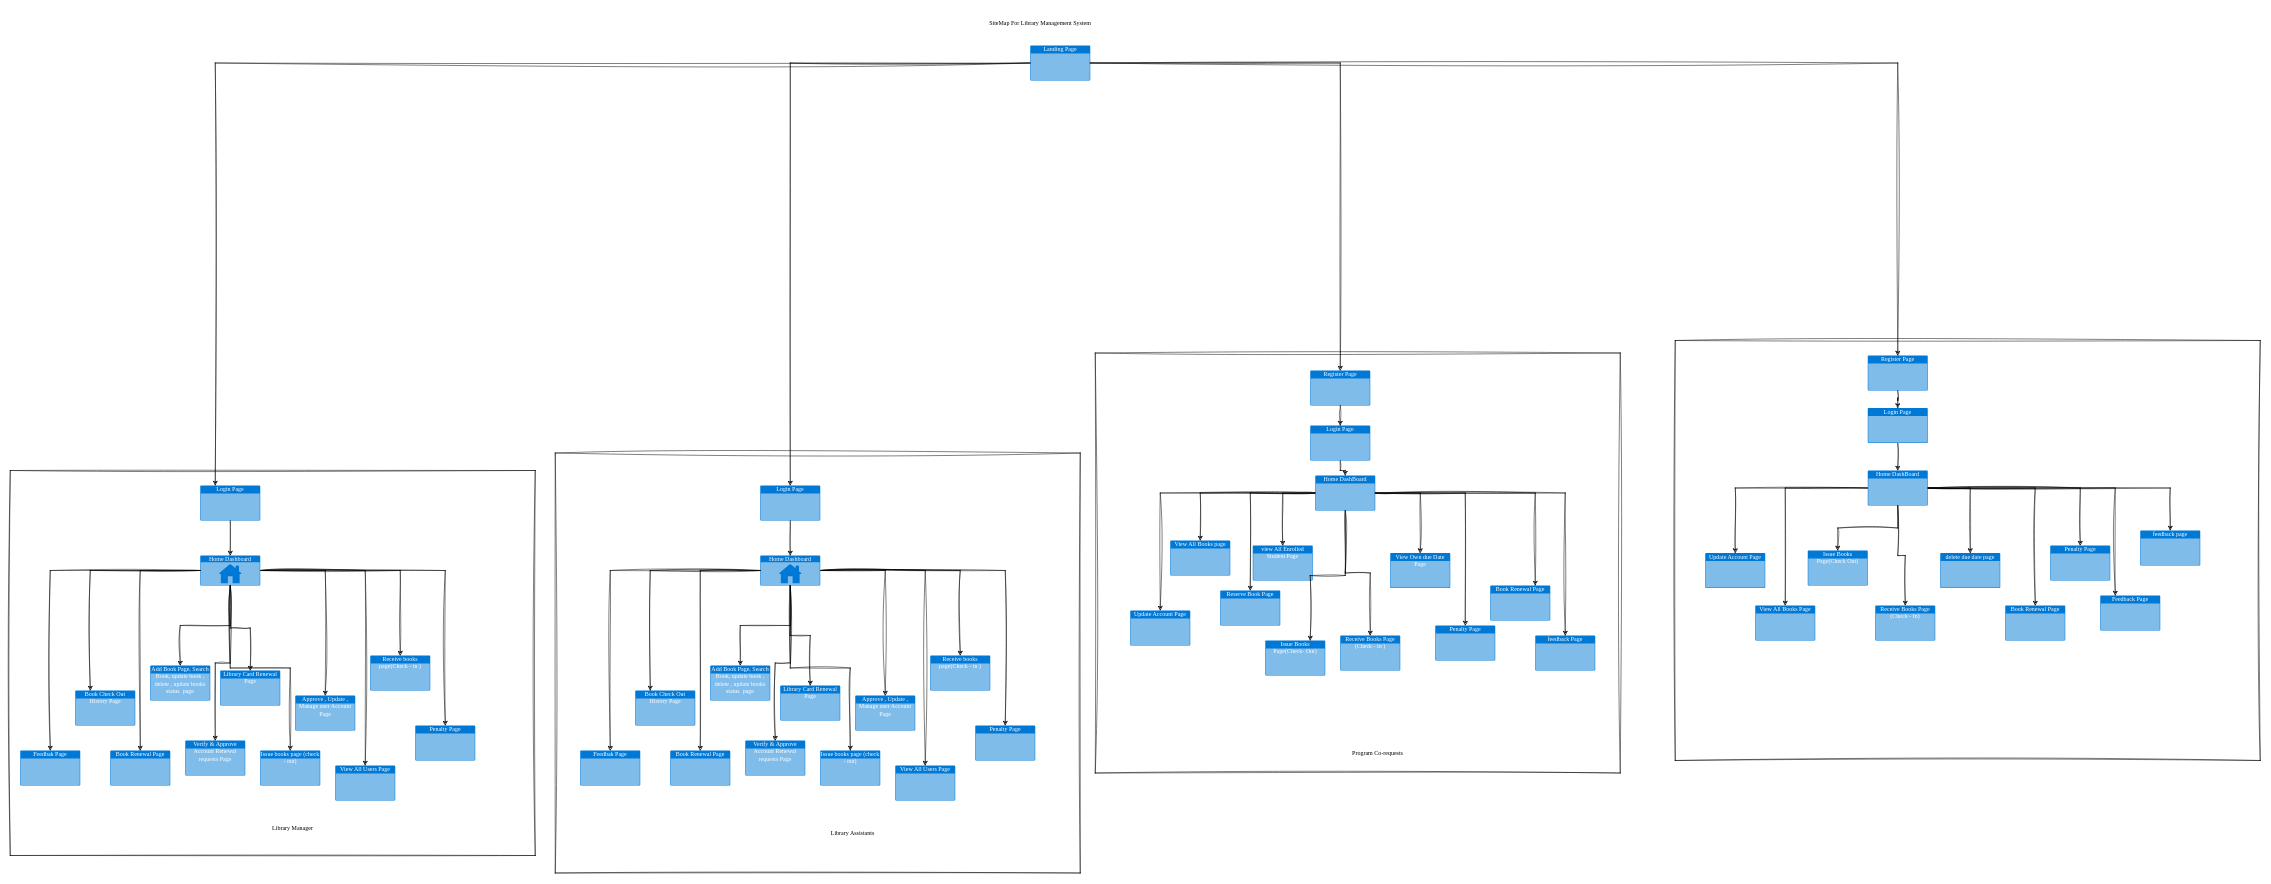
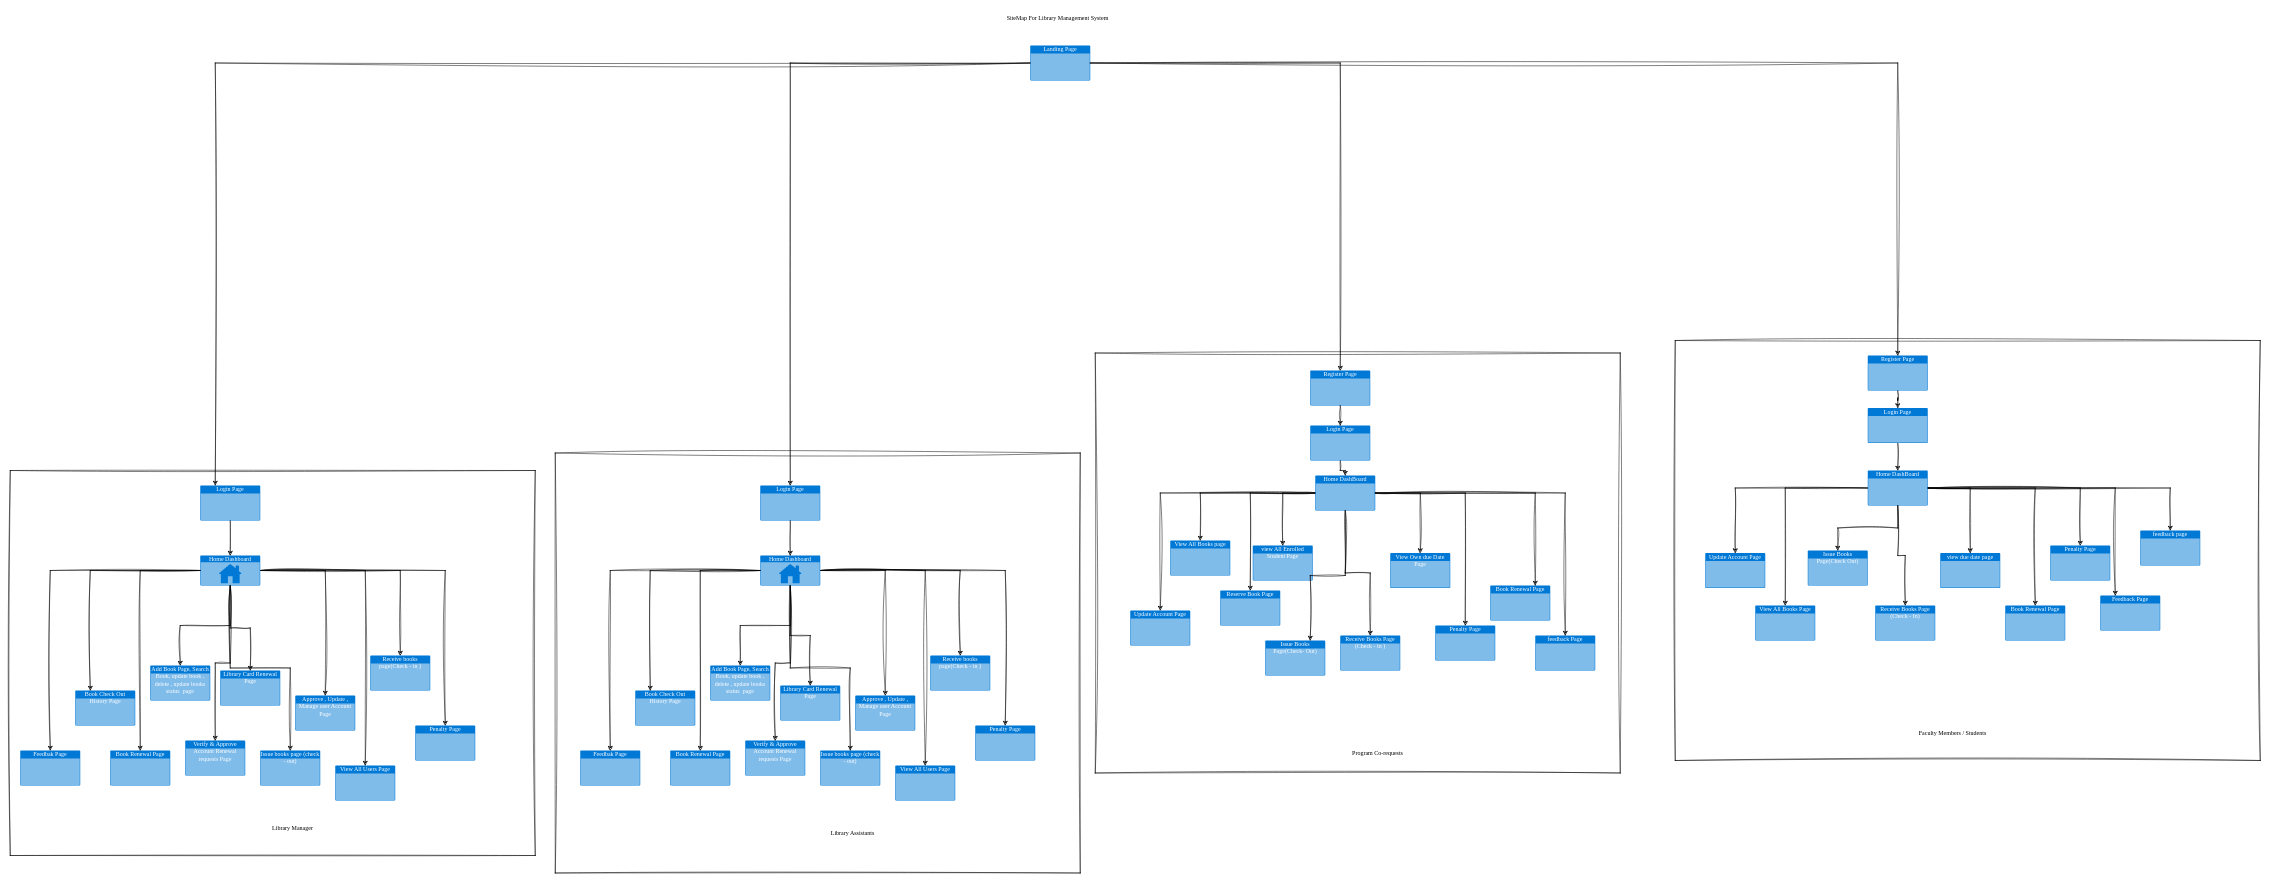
node "SiteMap For Library Management System": moved (1040, 23) -> (1058, 18)
node "delete due date page": label "delete due date page" -> "view due date page"
node "Faculty Members / Students": added
